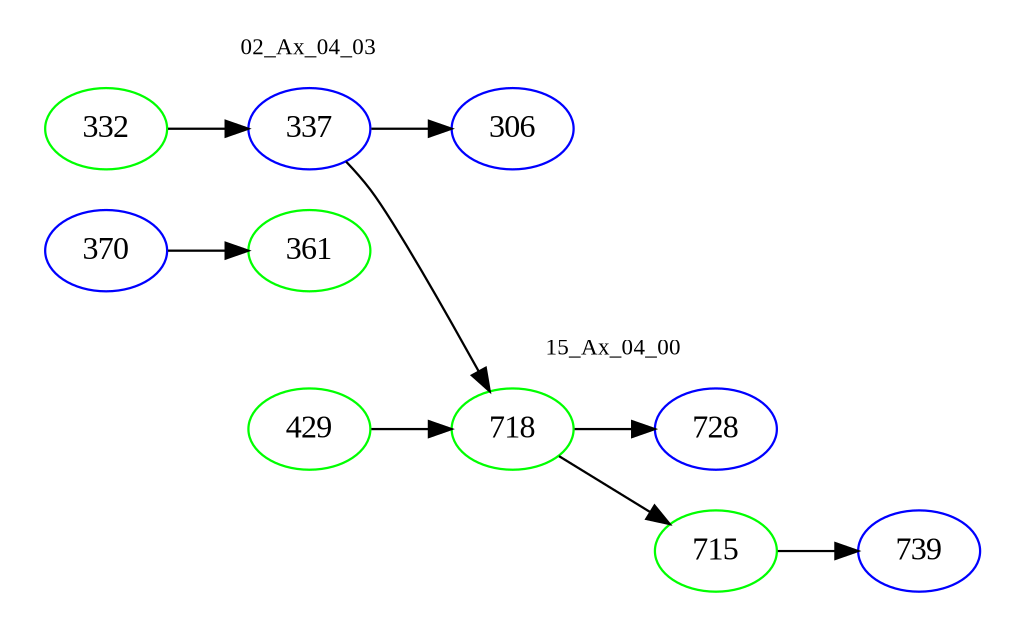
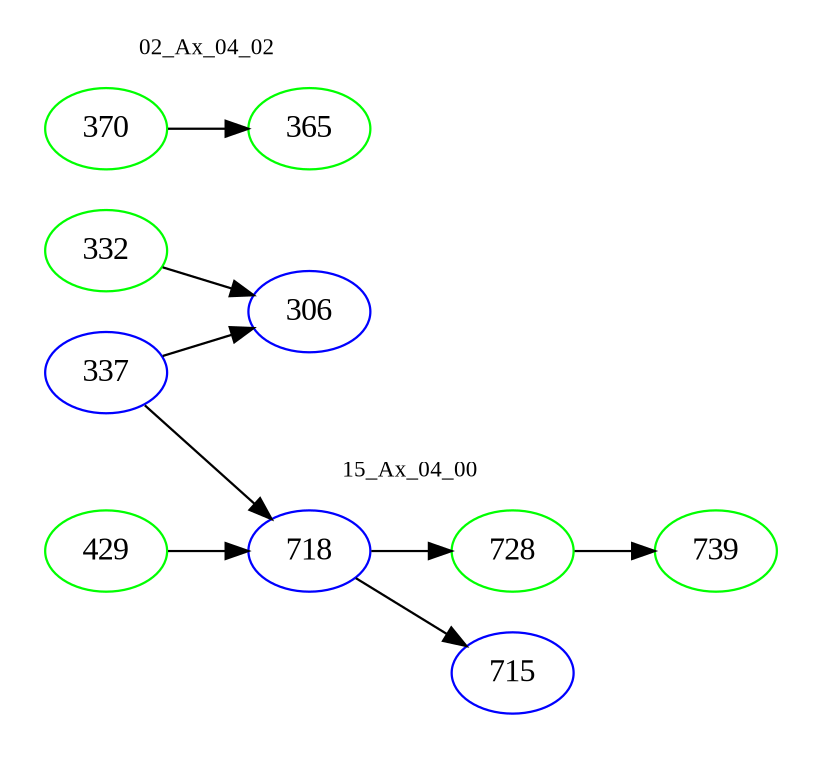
cluster "02_Ax_04_03": label "02_Ax_04_03" -> "02_Ax_04_02"
edge "332" -> "337": now "332" -> "306"
node "370": color blue -> green
node "361": label "361" -> "365"
node "718": color green -> blue
node "728": color blue -> green
node "715": color green -> blue
edge "715" -> "739": now "728" -> "739"
node "739": color blue -> green
